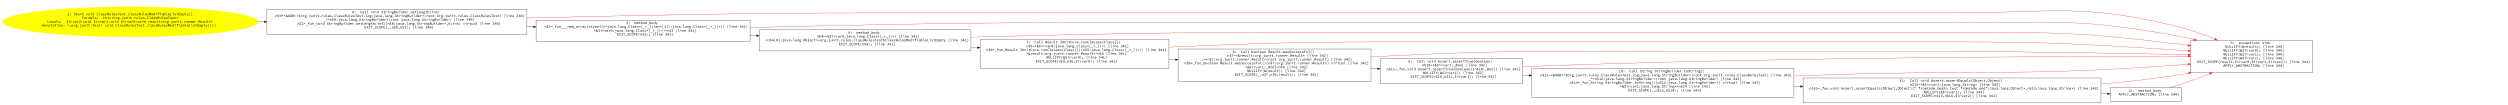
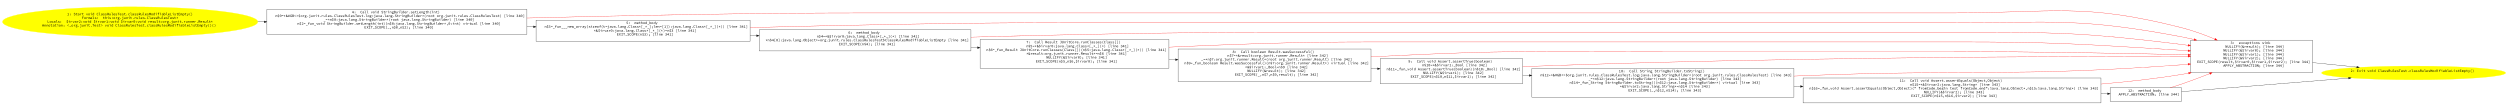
node "2: Exit void ClassRulesTest.classRulesModifiableListEmpty()": added
